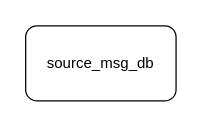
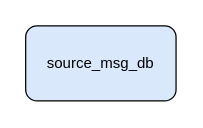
node "source_msg_db": fillcolor #ffffff -> #dae8fc
